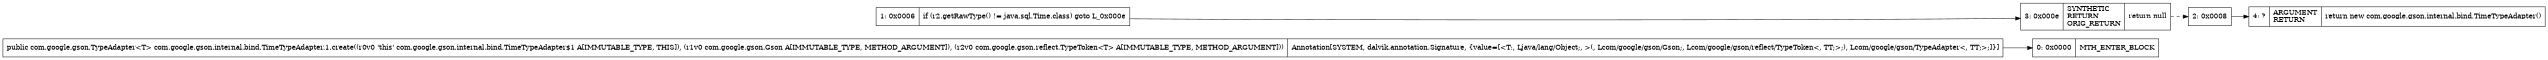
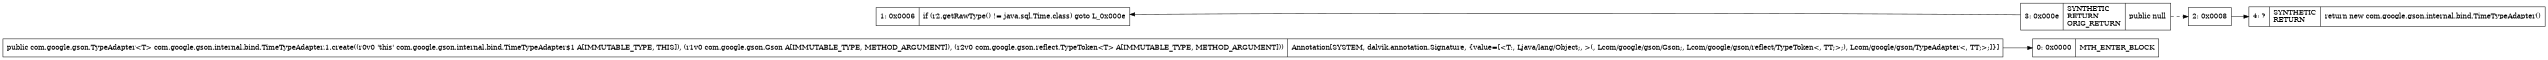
node "4: ?": text "ARGUMENT" -> "SYNTHETIC"
node "3: 0x000e": text "return null" -> "public null"
edge "1: 0x0006" -> "3: 0x000e": reversed
